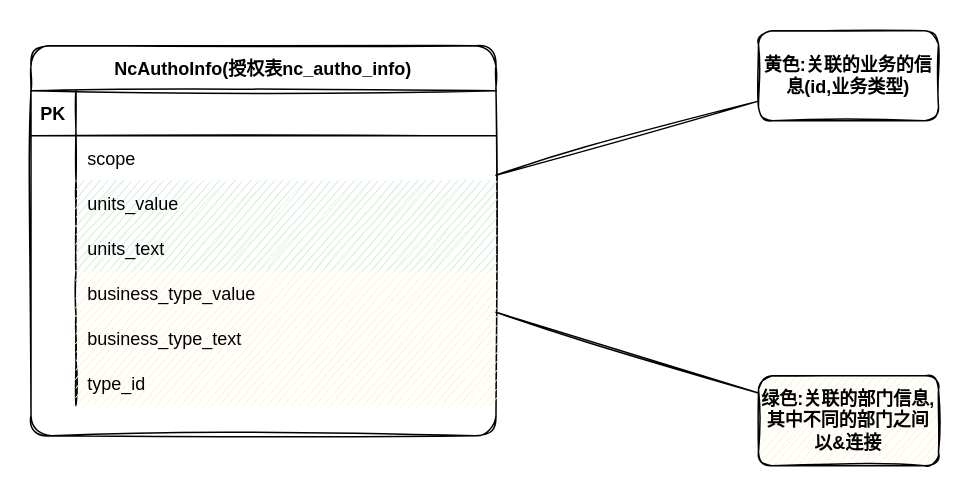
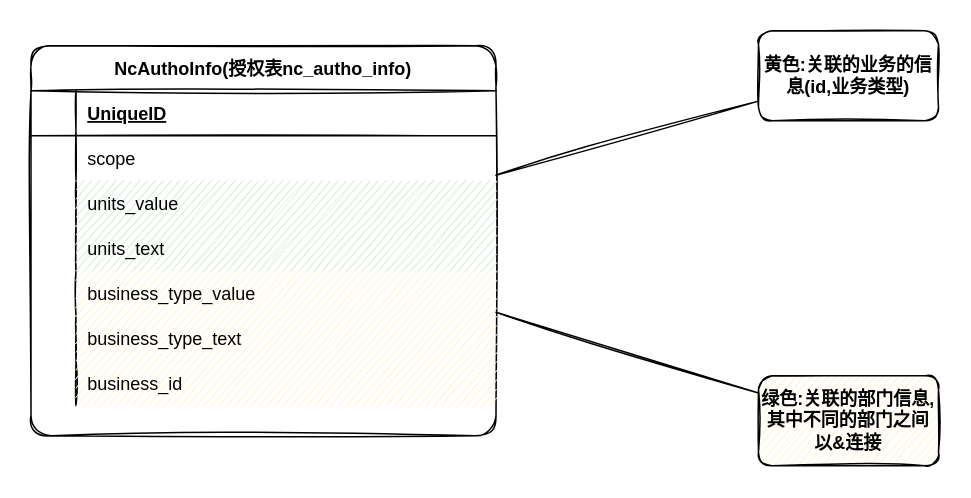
node "PK": removed
node "UniqueID": added
node "type_id": label "type_id" -> "business_id"
